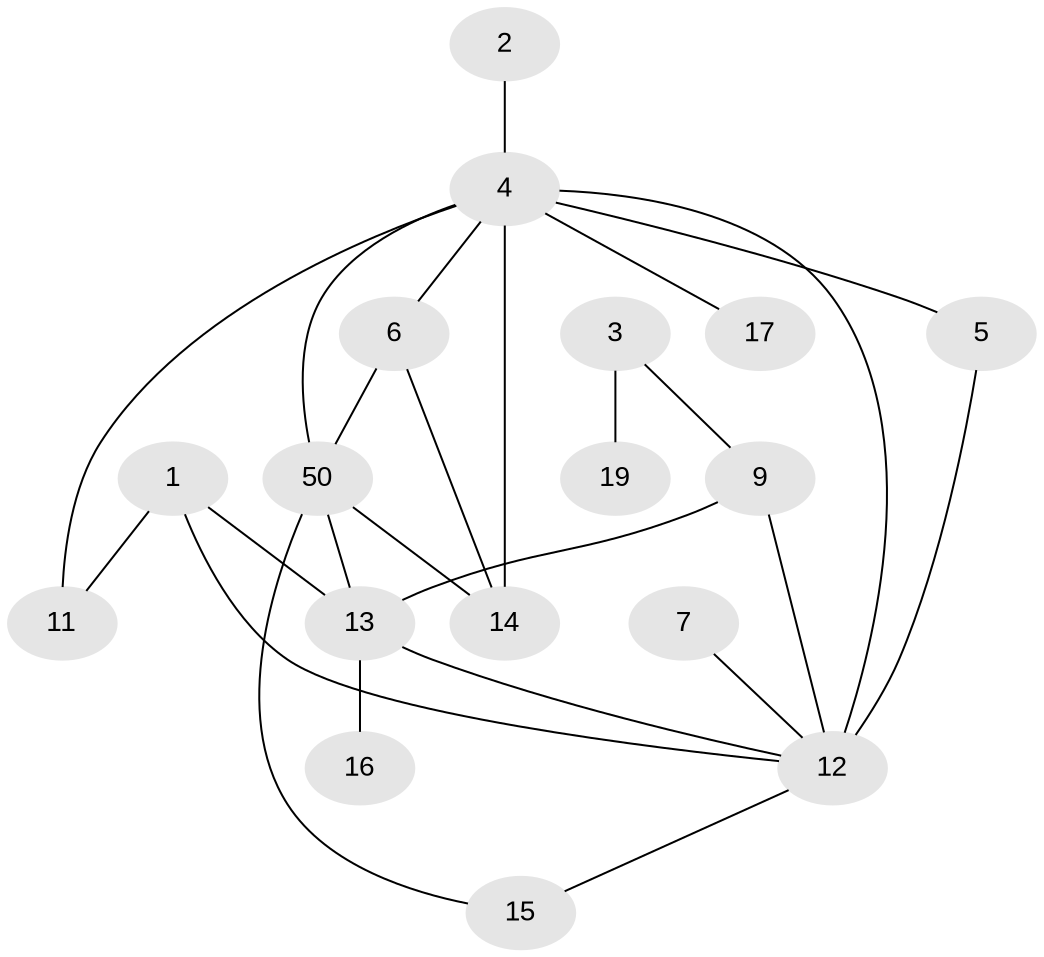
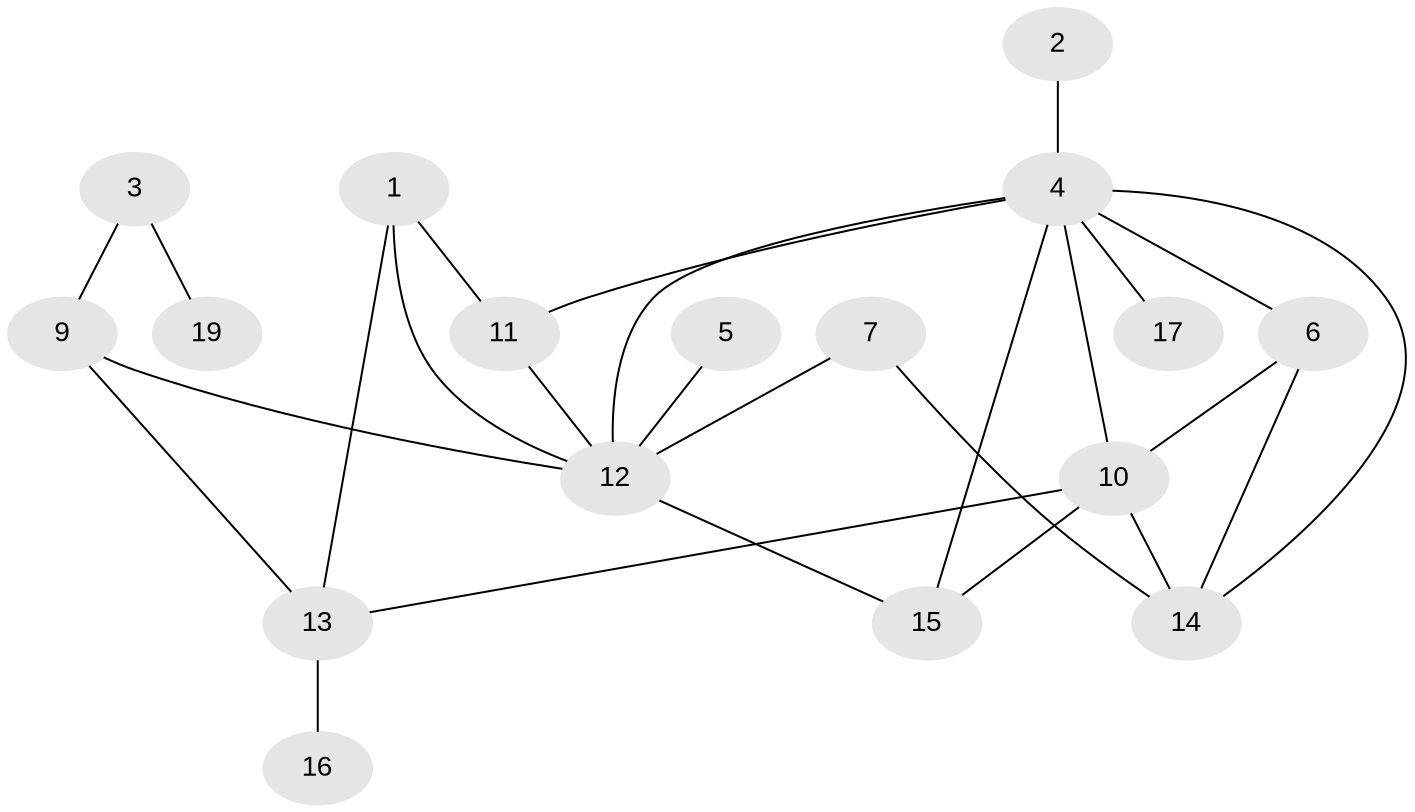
edge "4" -- "5": now "4" -- "15"
node "50": label "50" -> "10"
edge "7" -- "14": added
edge "13" -- "12": now "11" -- "12"
